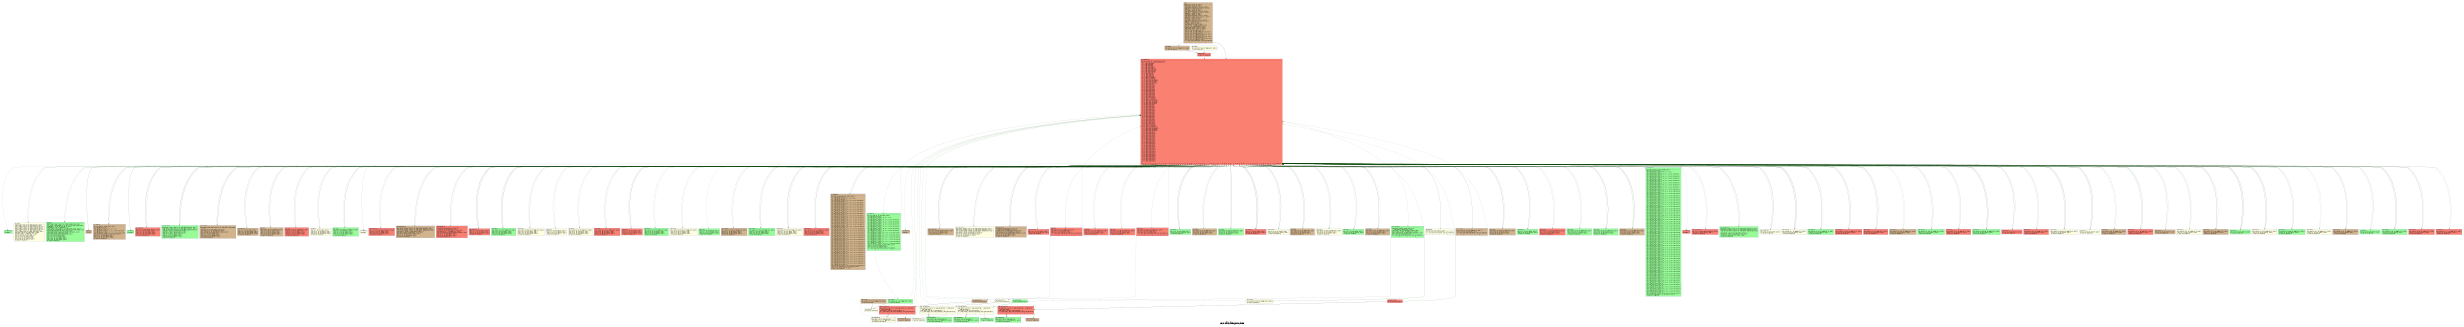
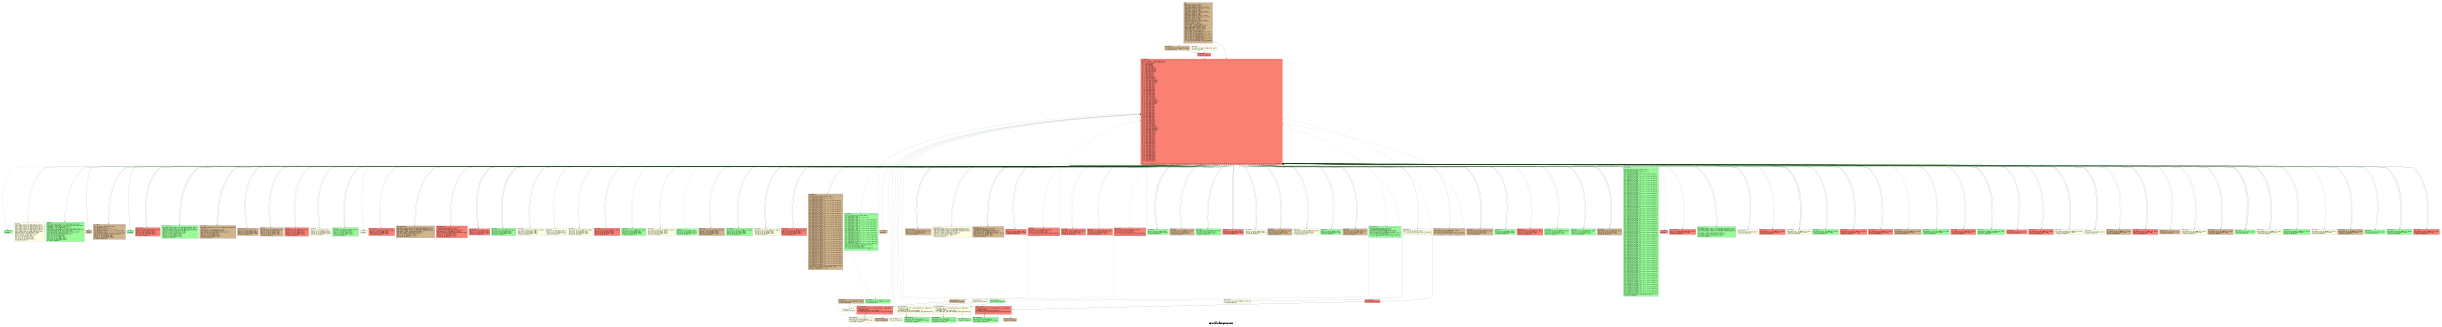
node "fake.merge24:": removed
